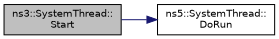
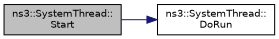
node "ns5::SystemThread:: DoRun": label "ns5::SystemThread:: DoRun" -> "ns3::SystemThread:: DoRun"
